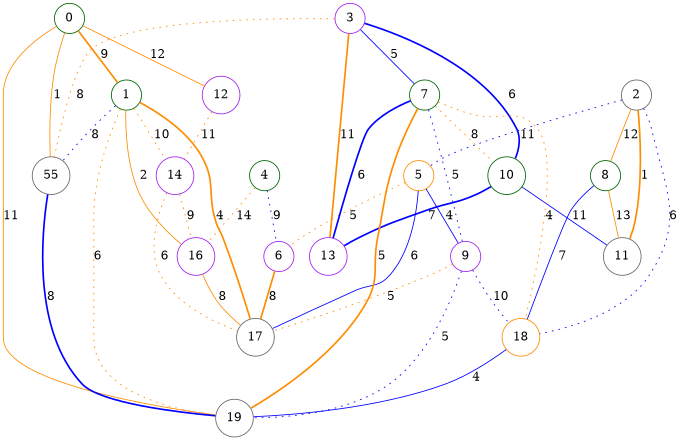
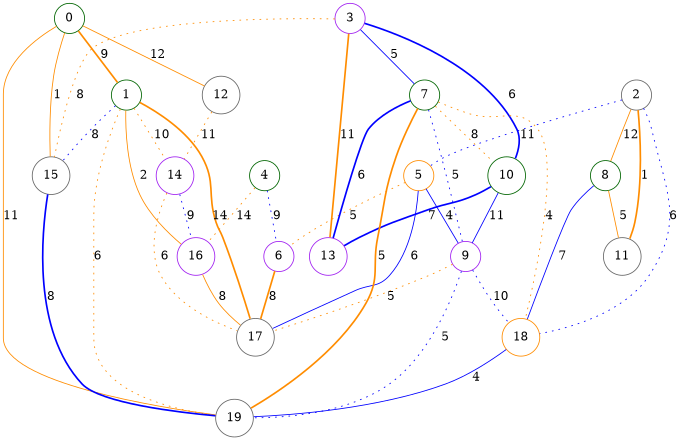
node "12": color purple -> gray40
node "55": label "55" -> "15"
edge "10" -- "11": now "10" -- "9"
edge "14" -- "16": color darkorange -> blue
edge "1" -- "17": label "4" -> "14"
edge "8" -- "11": label "13" -> "5"
